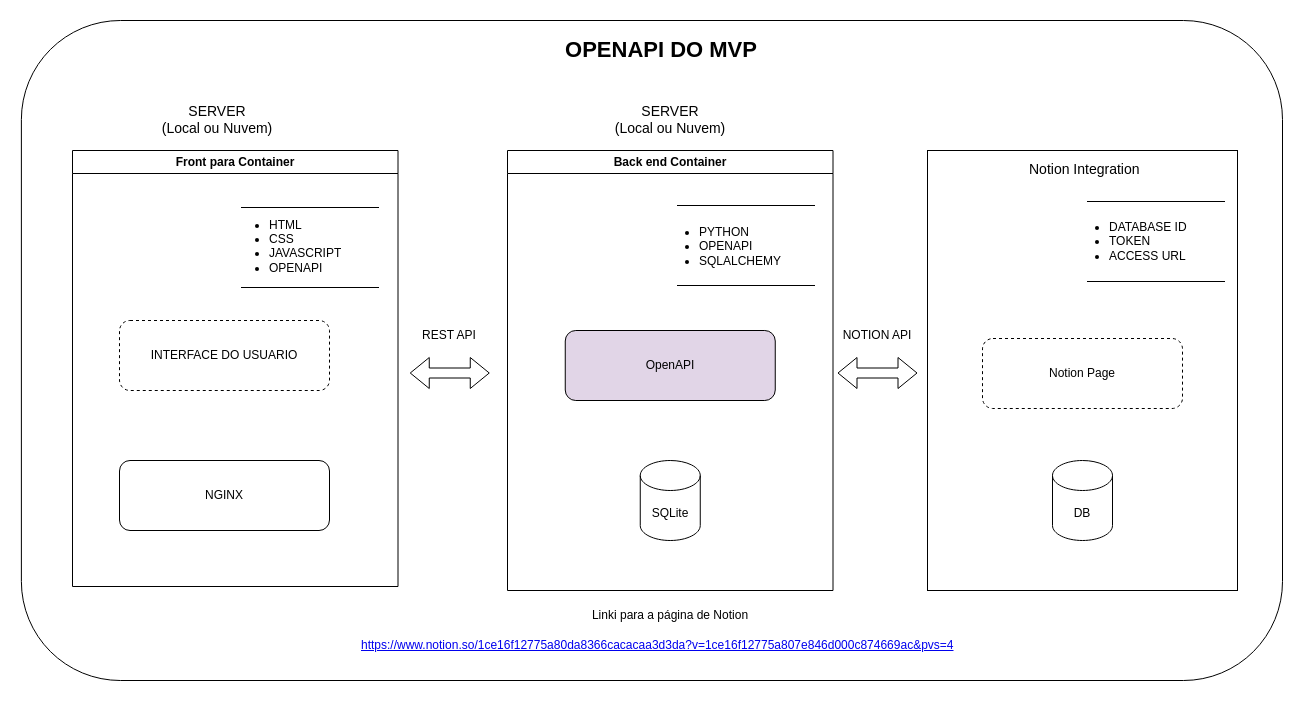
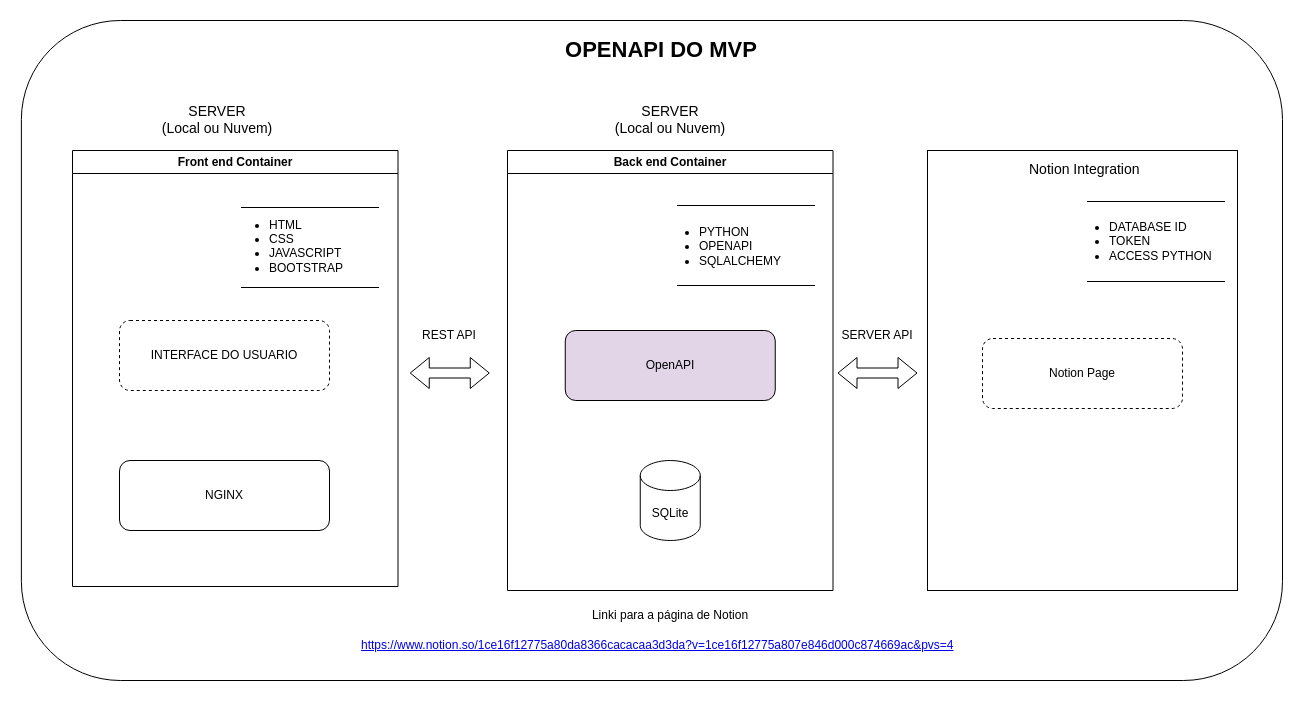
node "Front para Container": label "Front para Container" -> "Front end Container"
node "DATABASE ID TOKEN ACCESS URL": label "DATABASE ID TOKEN ACCESS URL" -> "DATABASE ID TOKEN ACCESS PYTHON"
node "HTML CSS JAVASCRIPT OPENAPI": label "HTML CSS JAVASCRIPT OPENAPI" -> "HTML CSS JAVASCRIPT BOOTSTRAP"
node "NOTION API": label "NOTION API" -> "SERVER API"
node "DB": removed
